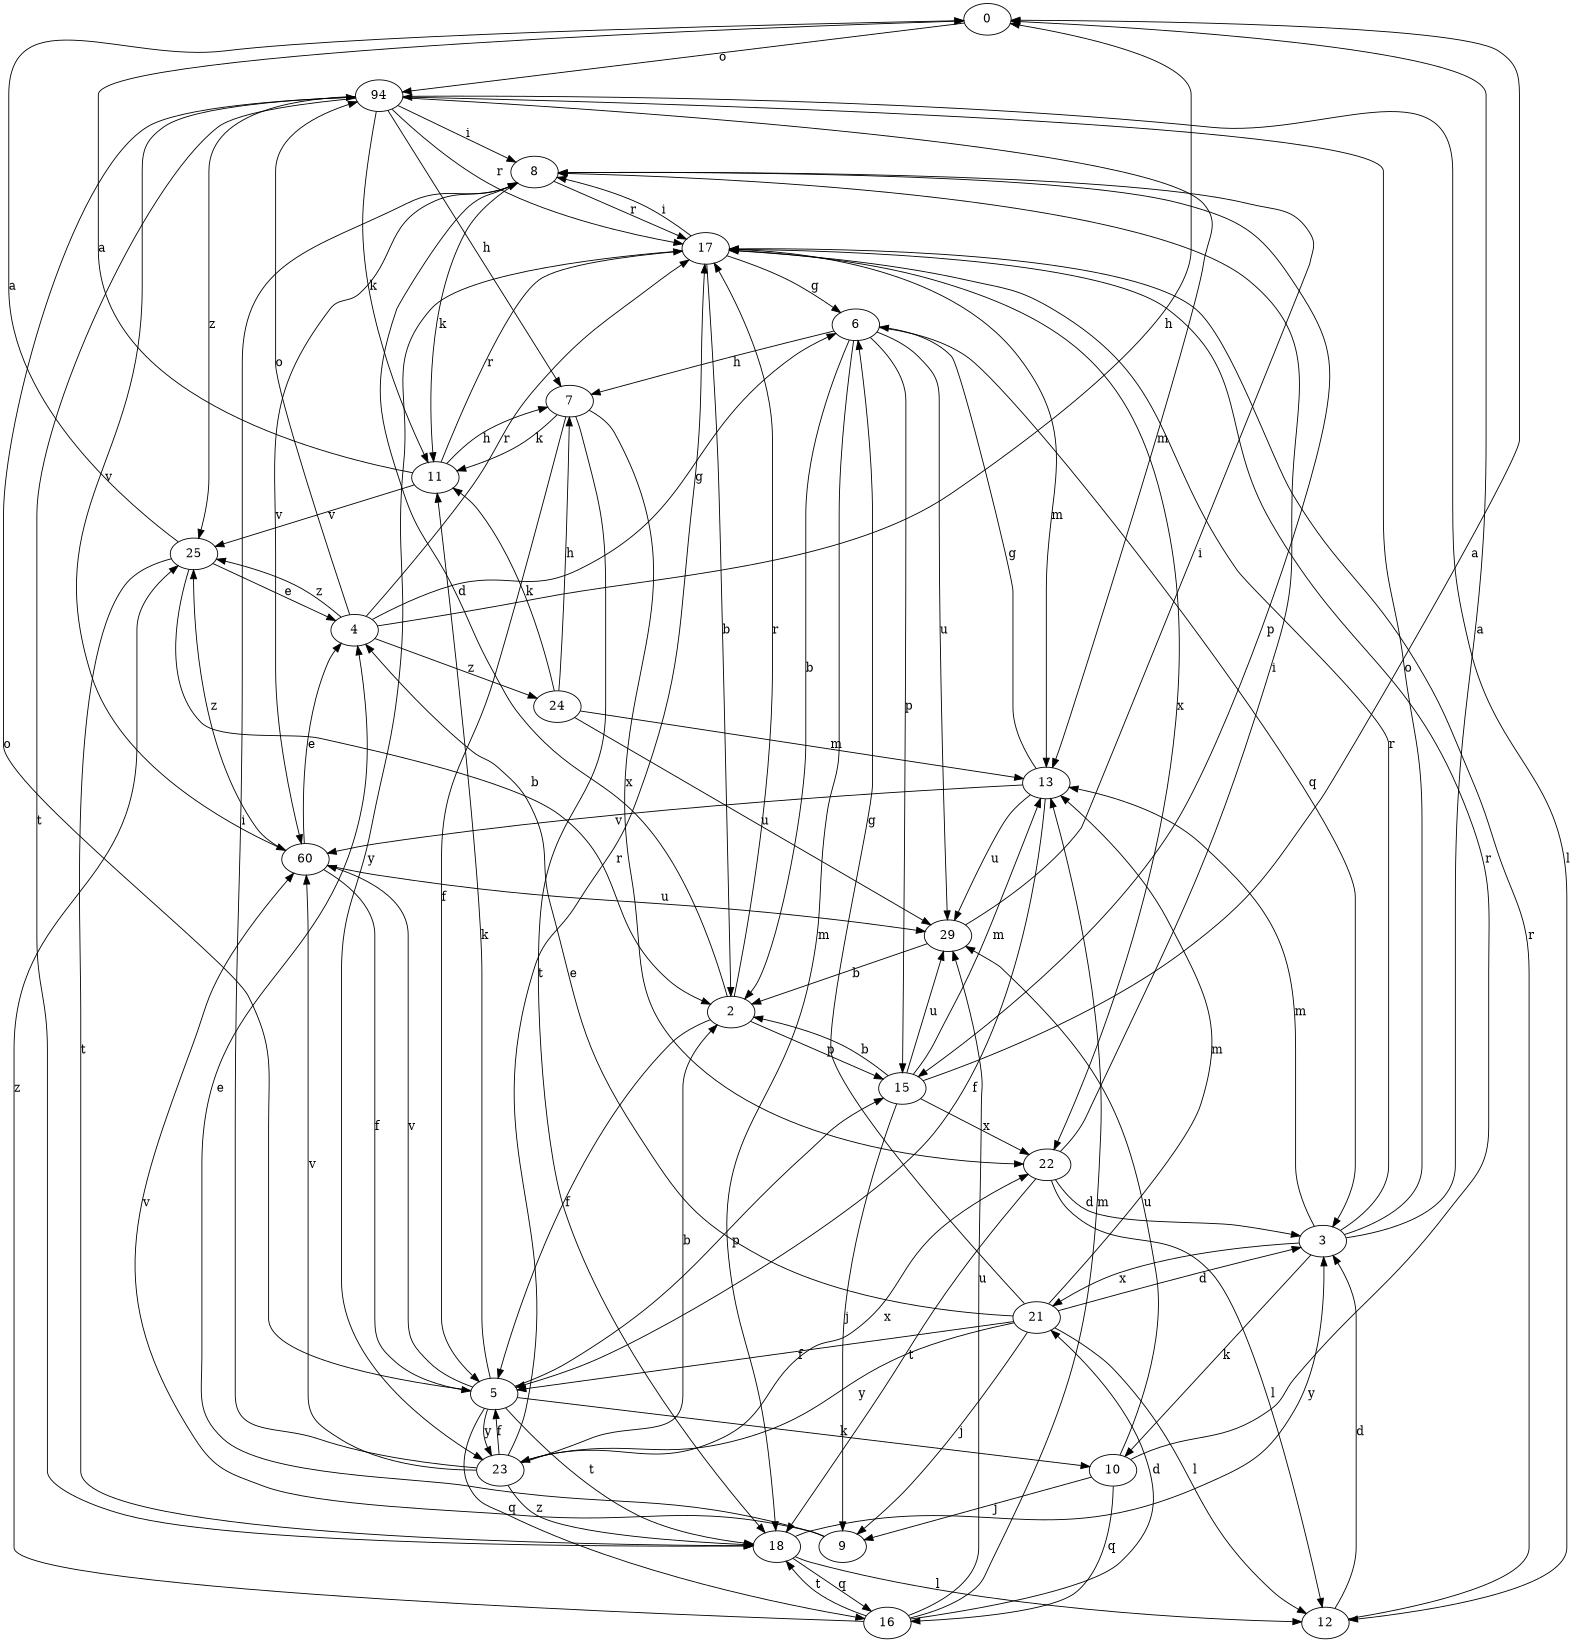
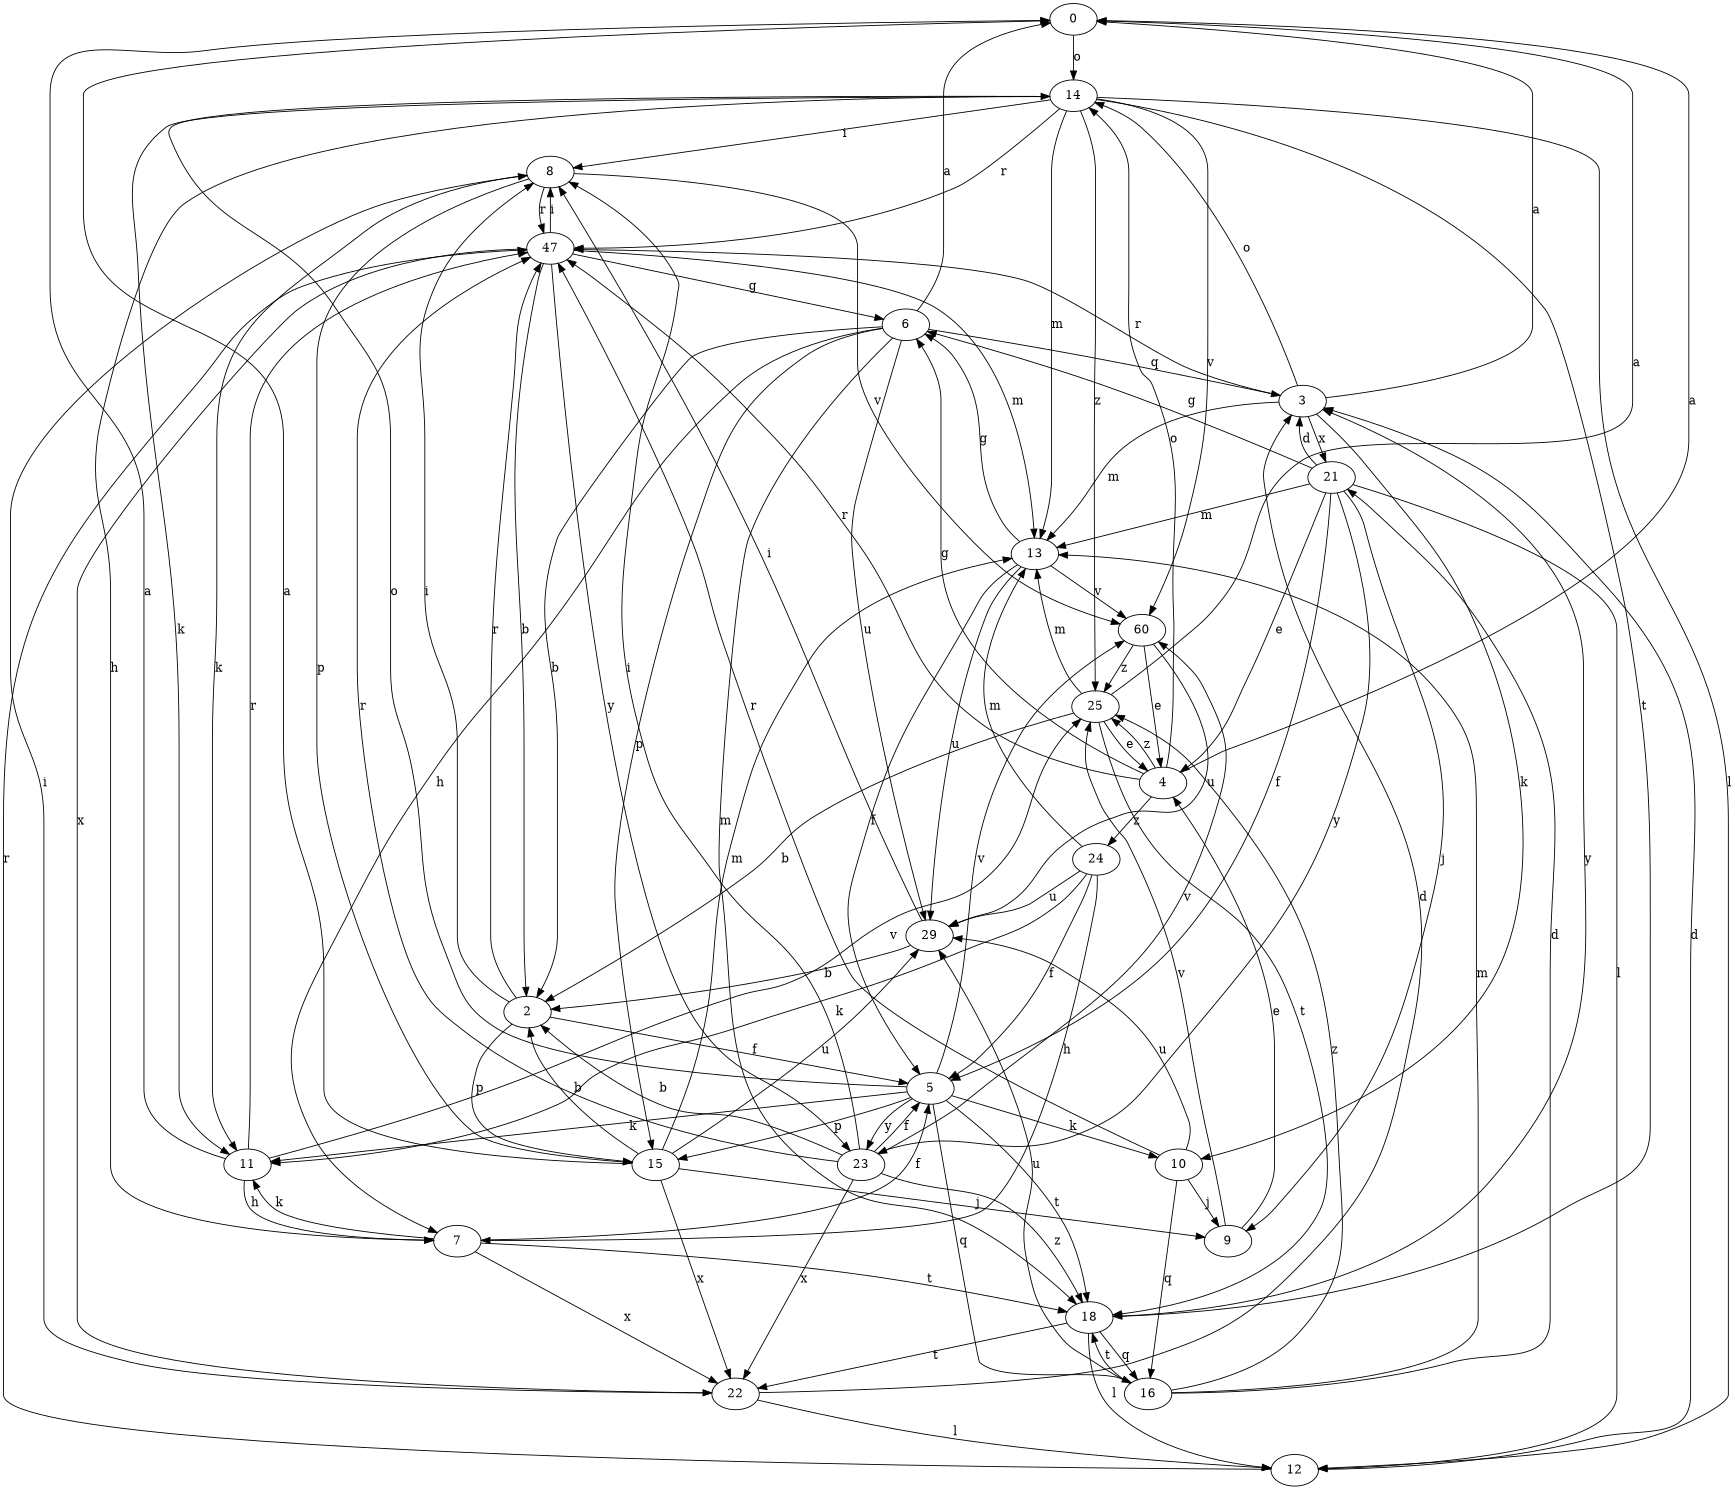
node "94": label "94" -> "14"
edge "6" -> "0": added, label "a"
node "17": label "17" -> "47"
edge "4" -> "0": label "h" -> "a"
edge "2" -> "8": label "d" -> "i"
edge "25" -> "13": added, label "m"
edge "60" -> "5": now "24" -> "5"
edge "22" -> "18": reversed
edge "9" -> "60": now "9" -> "25"
